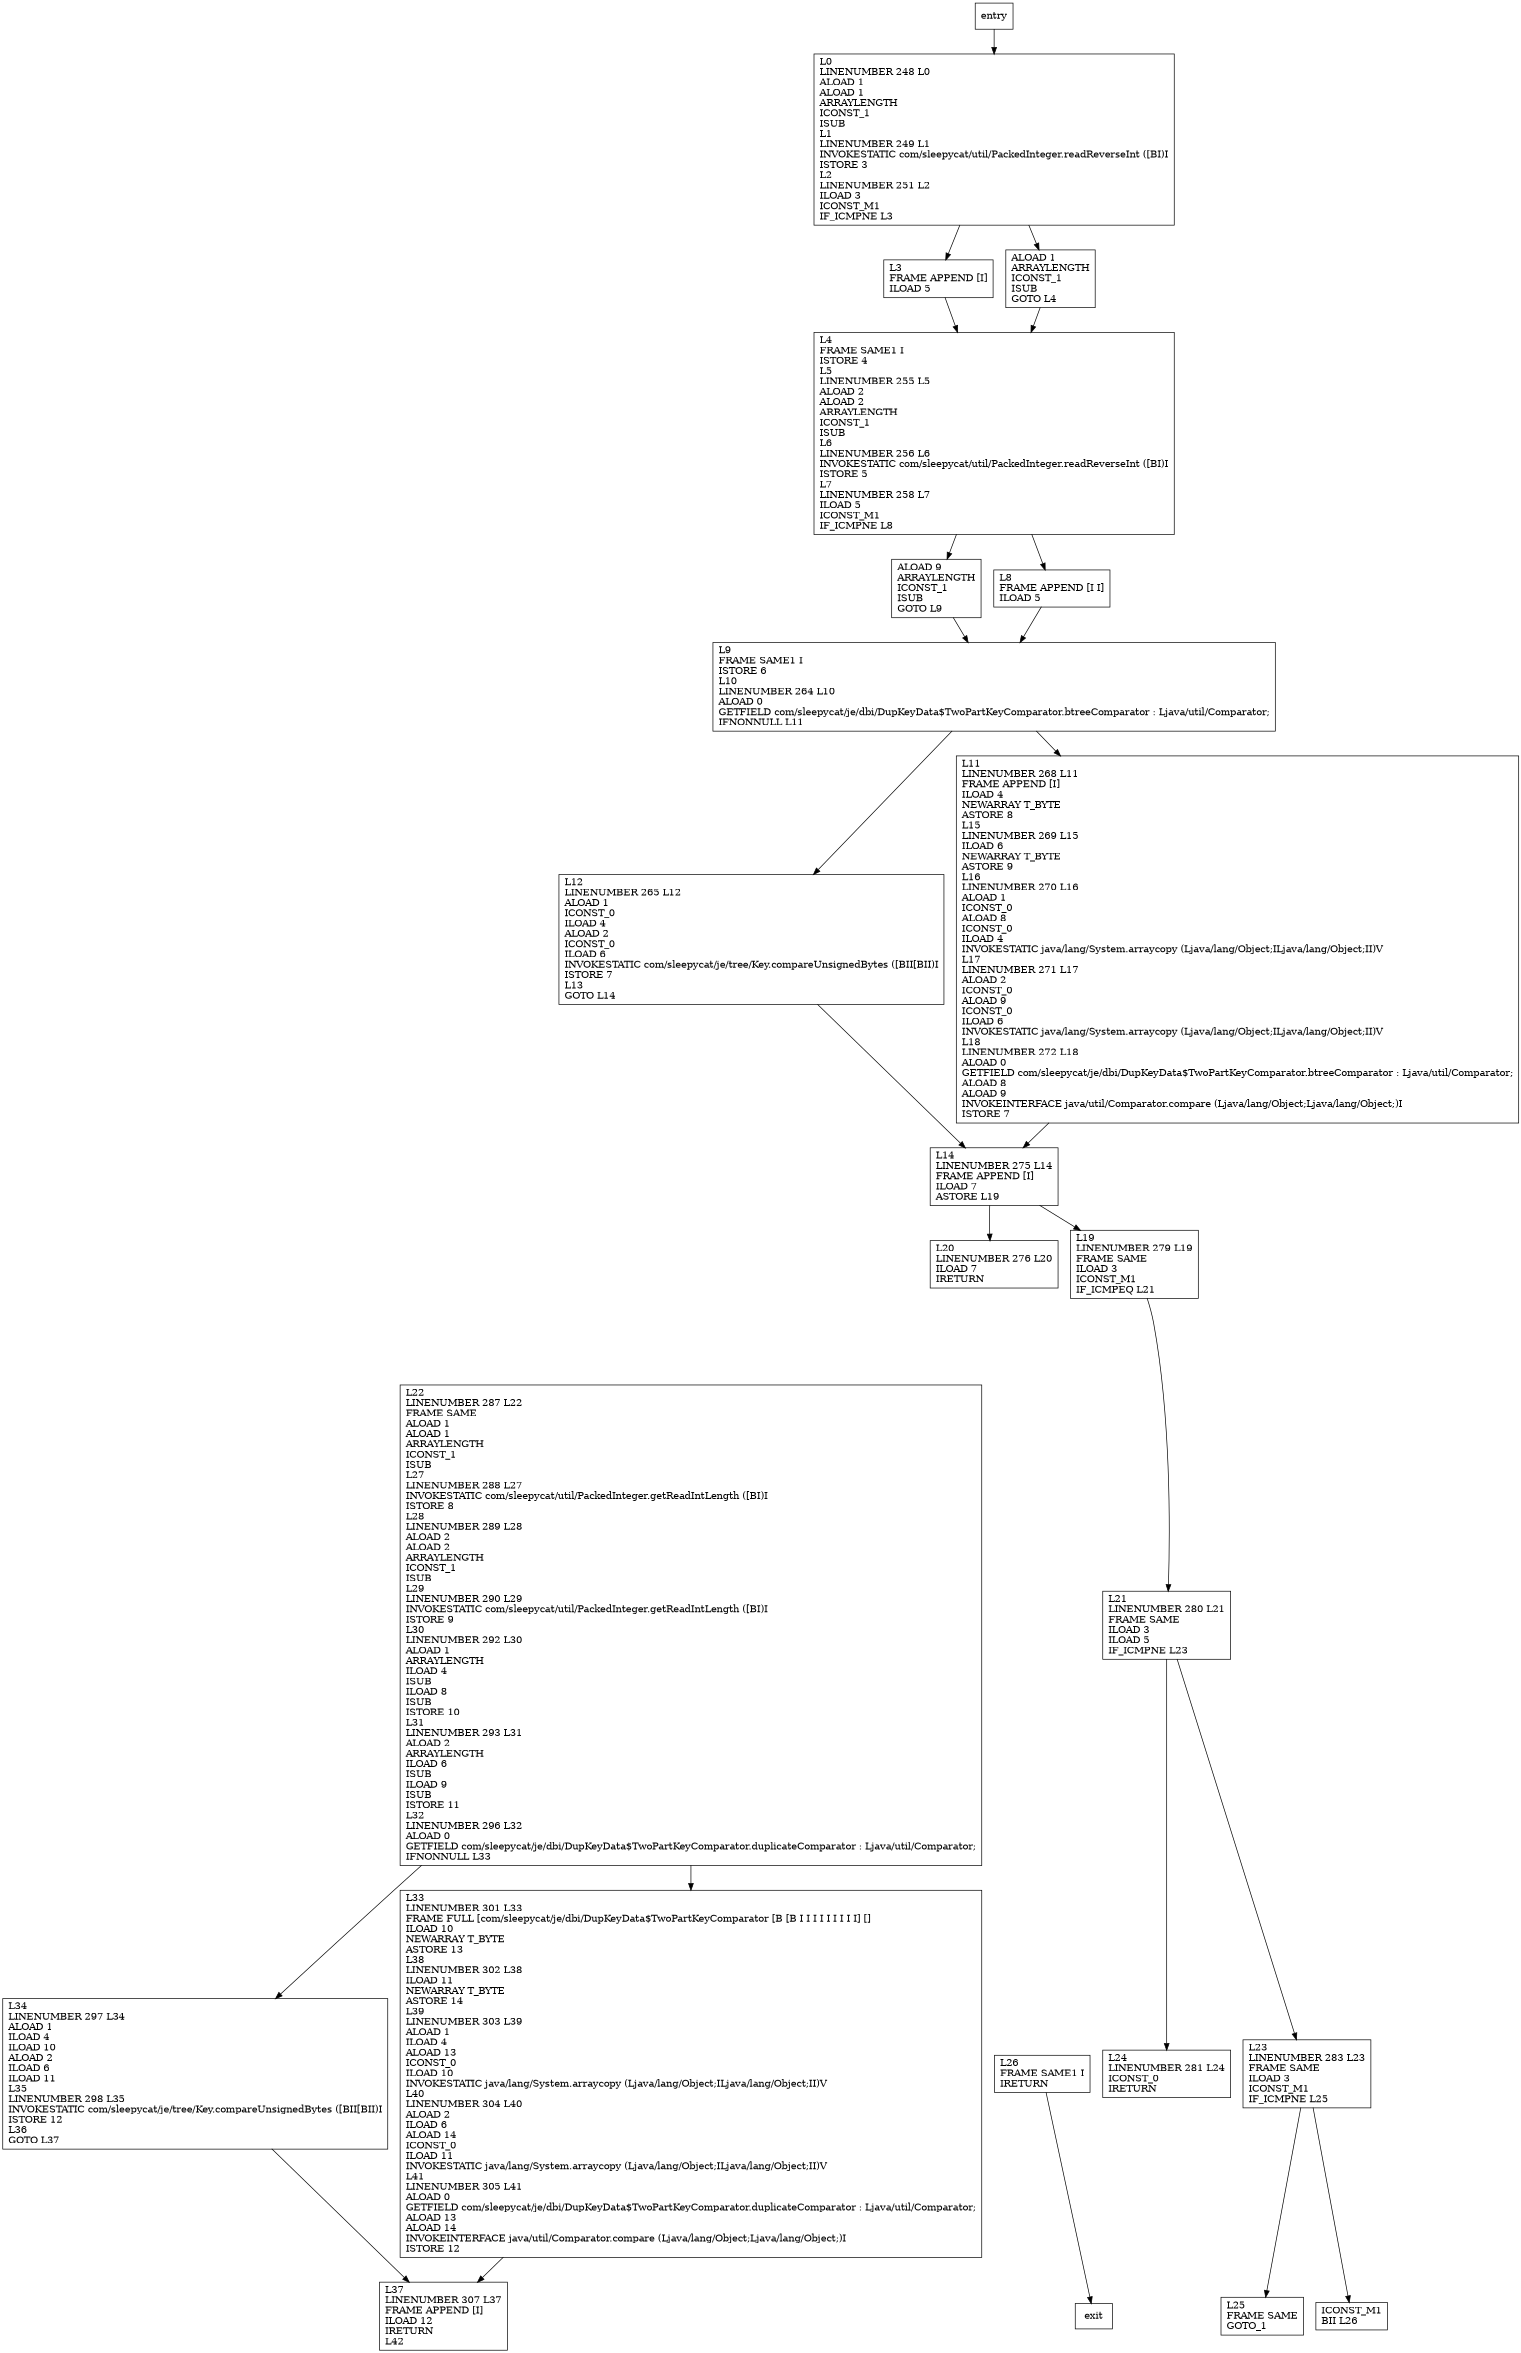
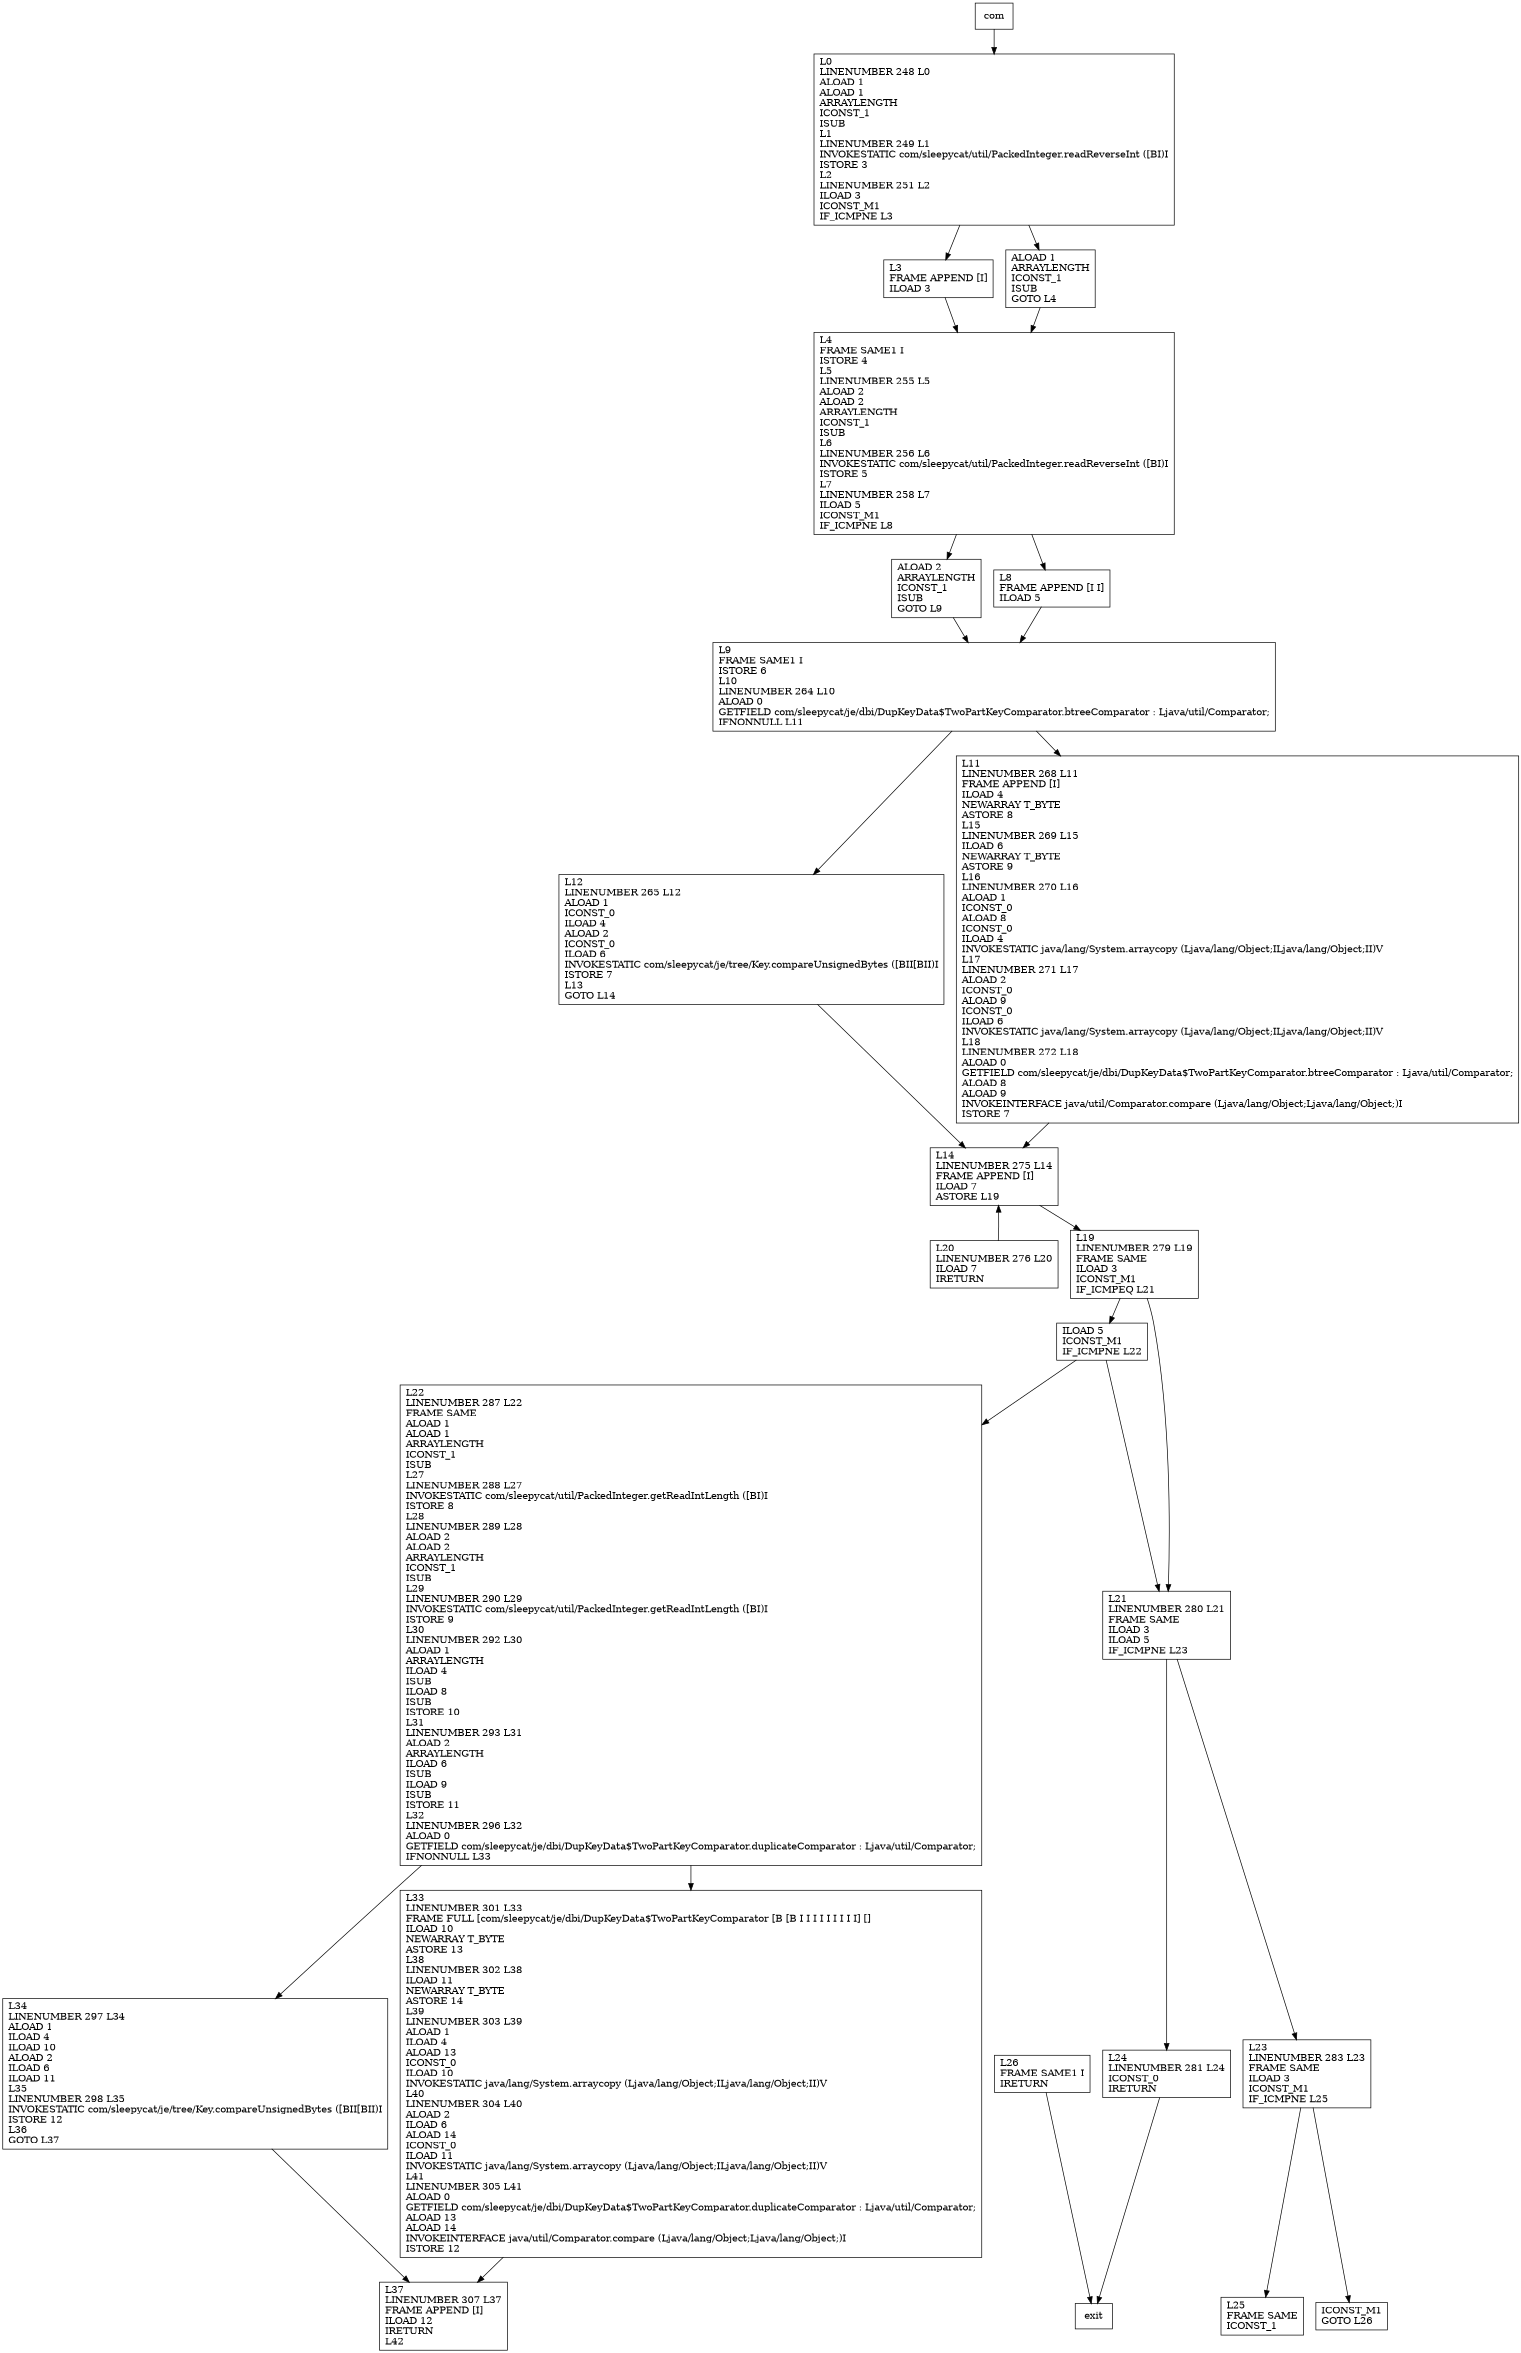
node "entry": label "entry" -> "com"
node "L3 FRAME APPEND [I] ILOAD 5": label "L3 FRAME APPEND [I] ILOAD 5" -> "L3 FRAME APPEND [I] ILOAD 3"
node "ALOAD 9 ARRAYLENGTH ICONST_1 ISUB GOTO L9": label "ALOAD 9 ARRAYLENGTH ICONST_1 ISUB GOTO L9" -> "ALOAD 2 ARRAYLENGTH ICONST_1 ISUB GOTO L9"
edge "L14 LINENUMBER 275 L14 FRAME APPEND [I] ILOAD 7 ASTORE L19" -> "L20 LINENUMBER 276 L20 ILOAD 7 IRETURN": reversed
node "ILOAD 5 ICONST_M1 IF_ICMPNE L22": added
edge "L24 LINENUMBER 281 L24 ICONST_0 IRETURN" -> "exit": added
node "L25 FRAME SAME GOTO_1": label "L25 FRAME SAME GOTO_1" -> "L25 FRAME SAME ICONST_1"
node "ICONST_M1 BII L26": label "ICONST_M1 BII L26" -> "ICONST_M1 GOTO L26"
